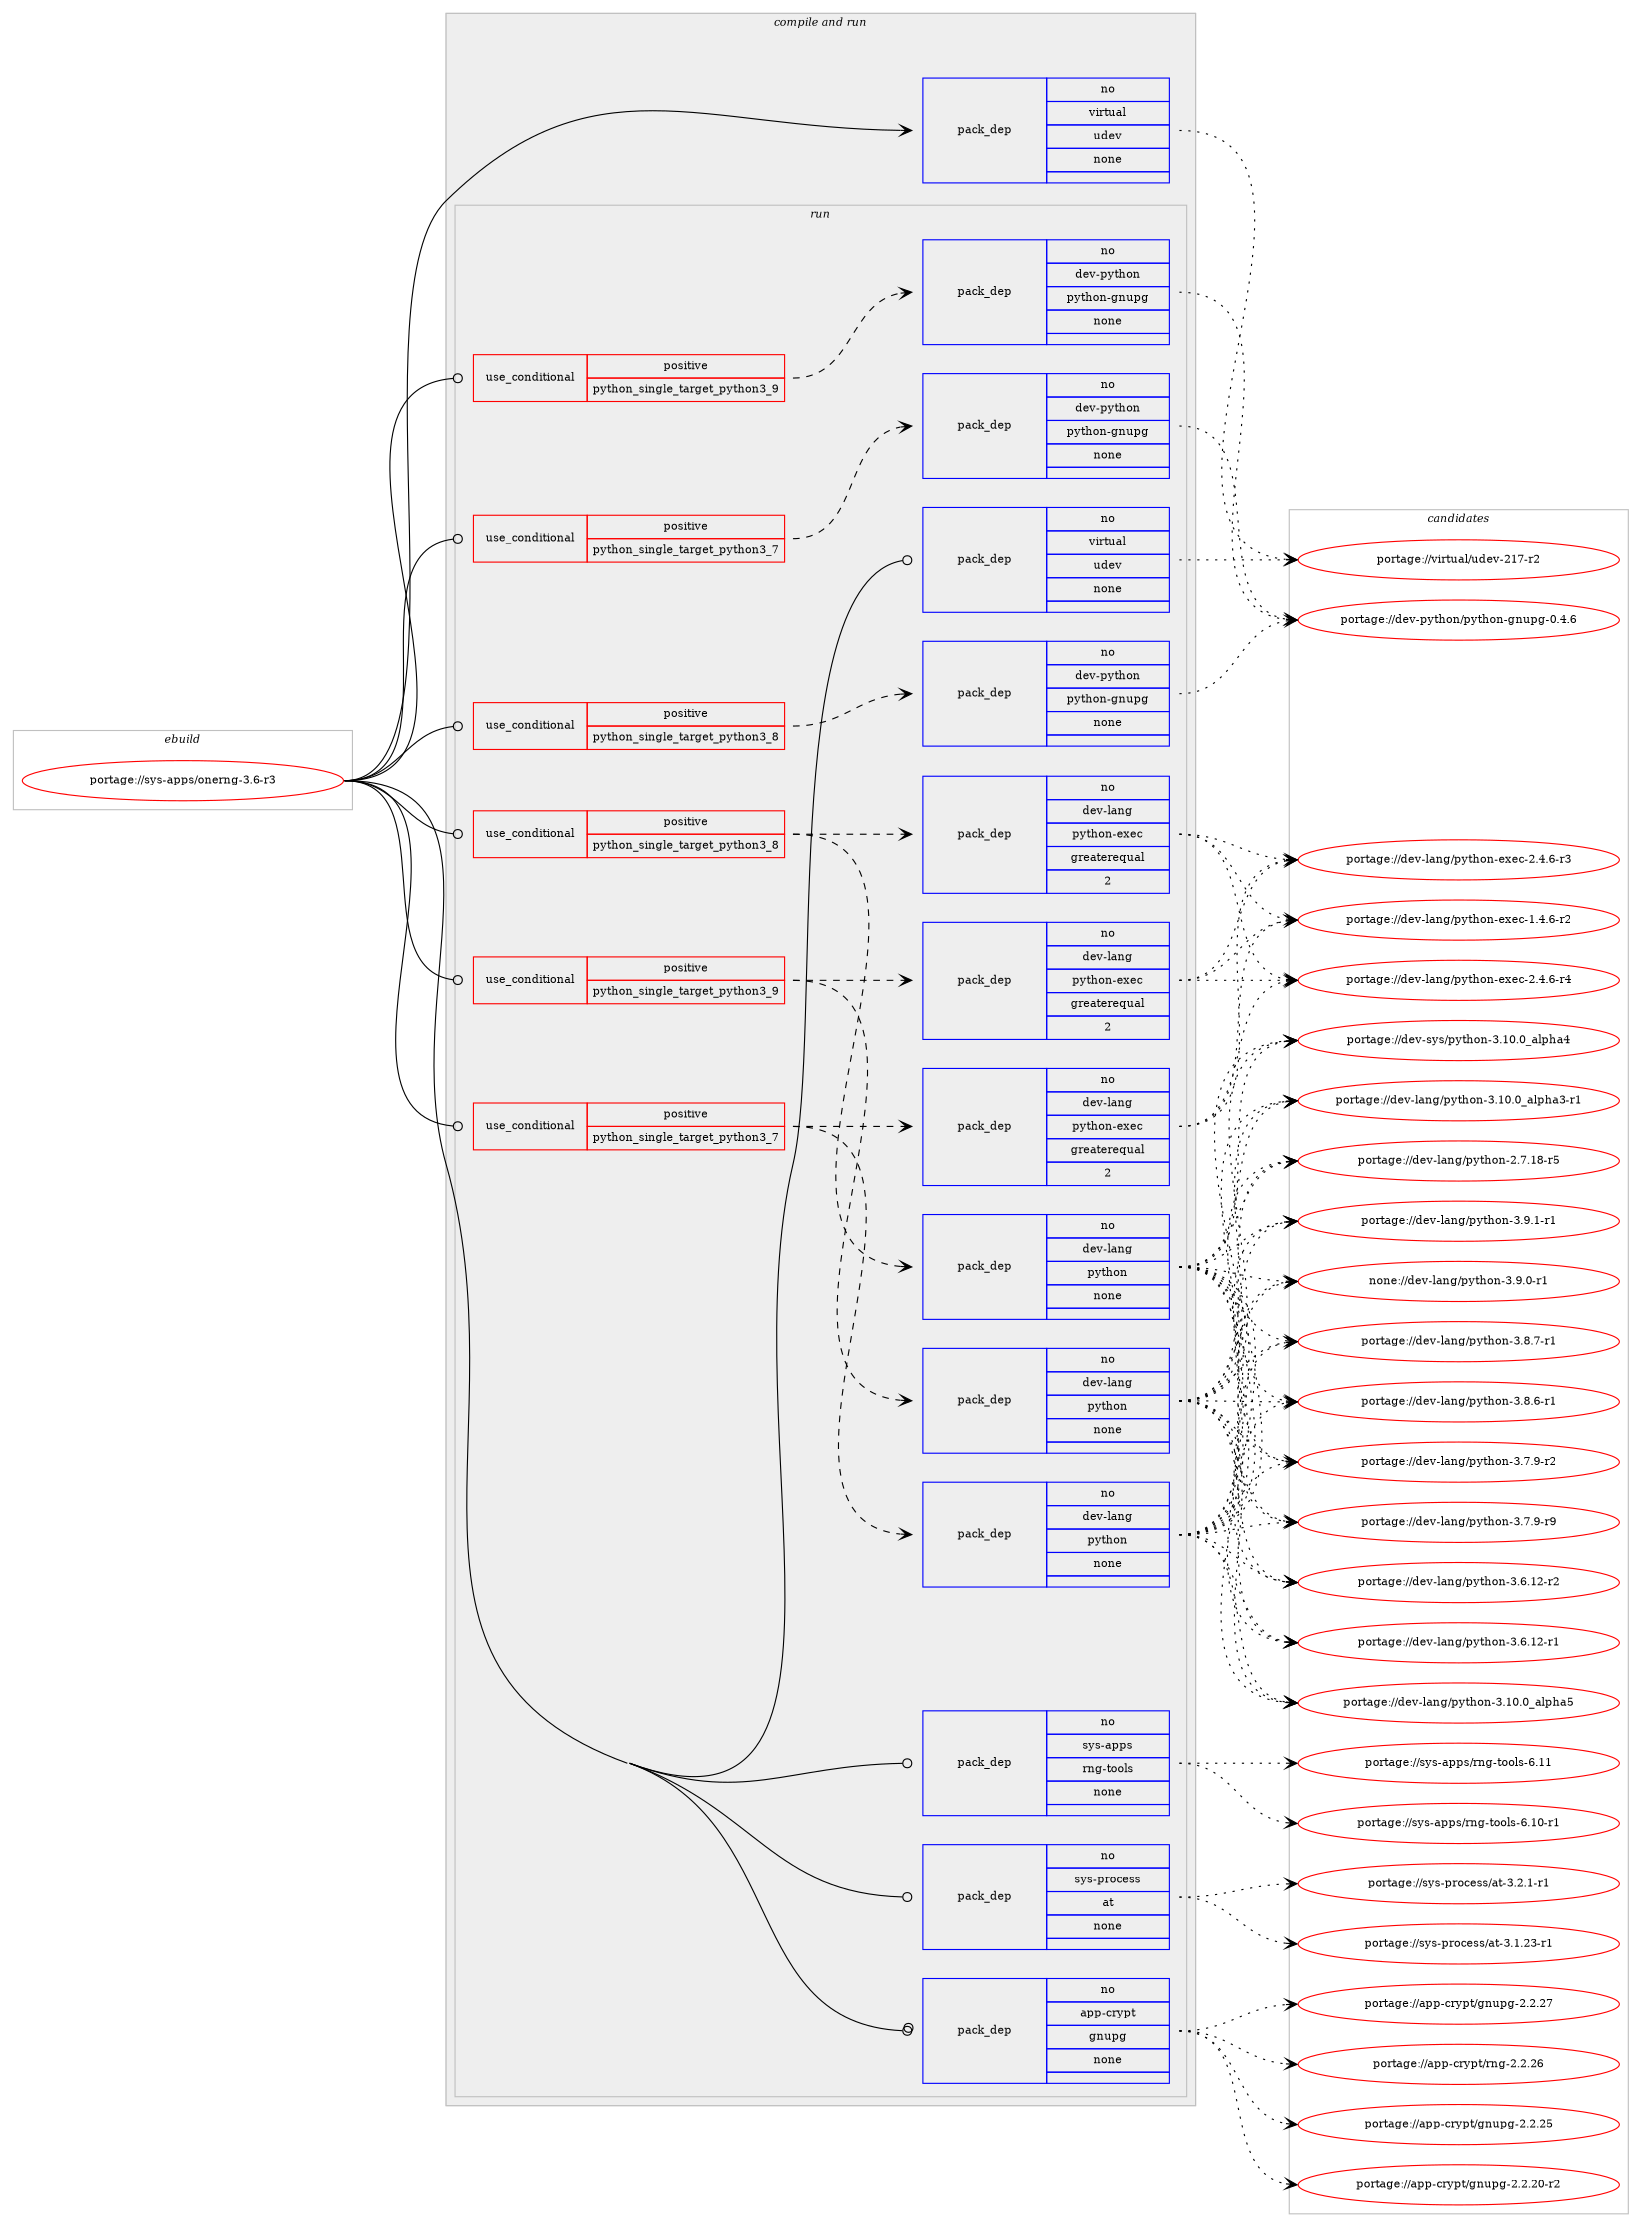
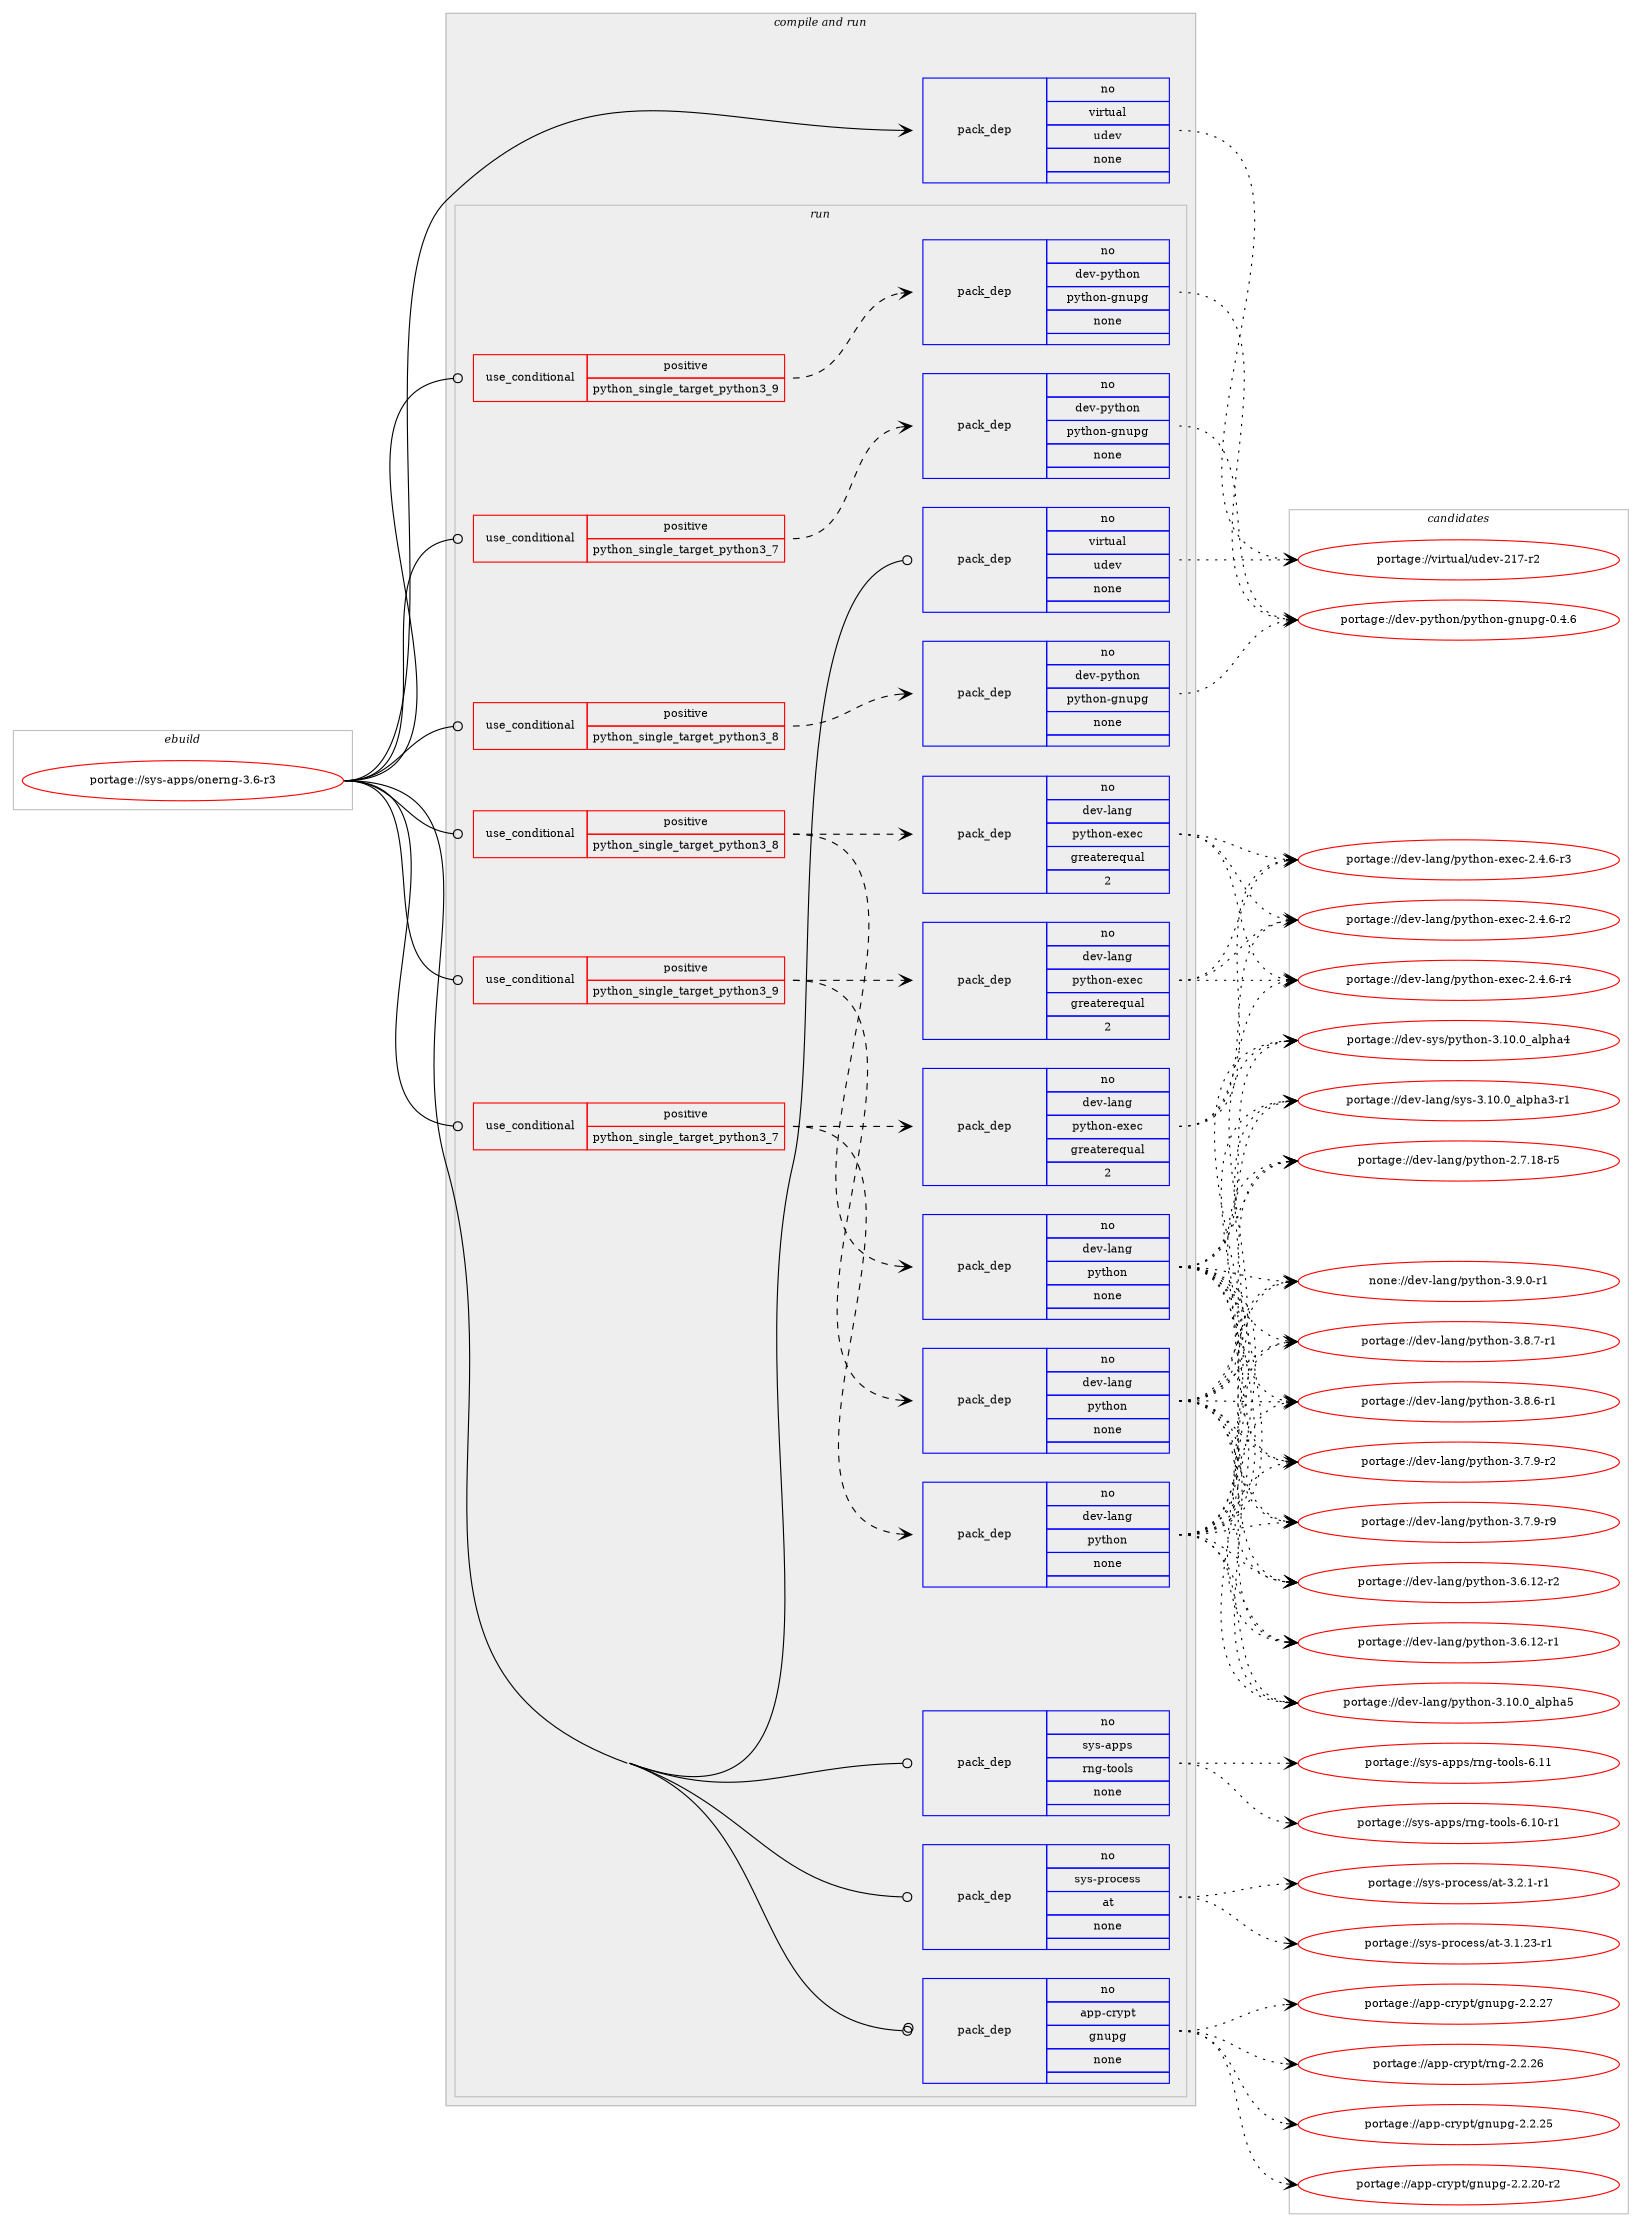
node "portage://dev-lang/python-exec-1.4.6-r2": label "portage://dev-lang/python-exec-1.4.6-r2" -> "portage://dev-lang/python-exec-2.4.6-r2"
node "portage://dev-lang/python-3.10.0_alpha3-r1": label "portage://dev-lang/python-3.10.0_alpha3-r1" -> "portage://dev-lang/sys-3.10.0_alpha3-r1"
node "portage://dev-lang/python-3.9.1-r1": removed
